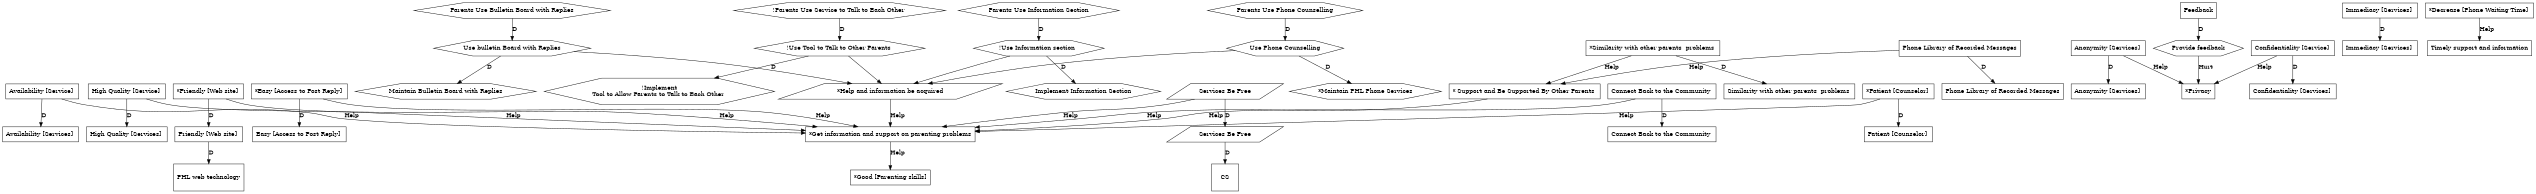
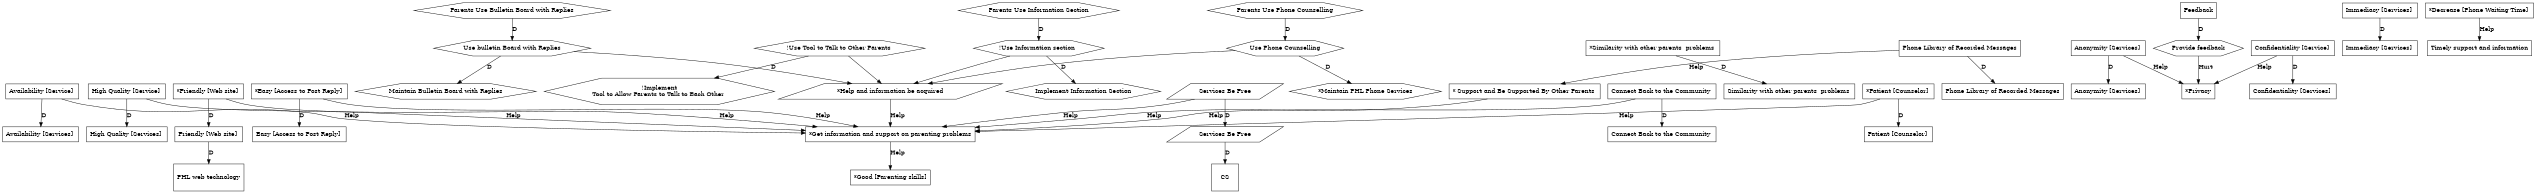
node "!Parents Use Service to Talk to Each Other": removed
edge "*Similarity with other parents  problems" -> "* Support and Be Supported By Other Parents": removed, label "Help"
